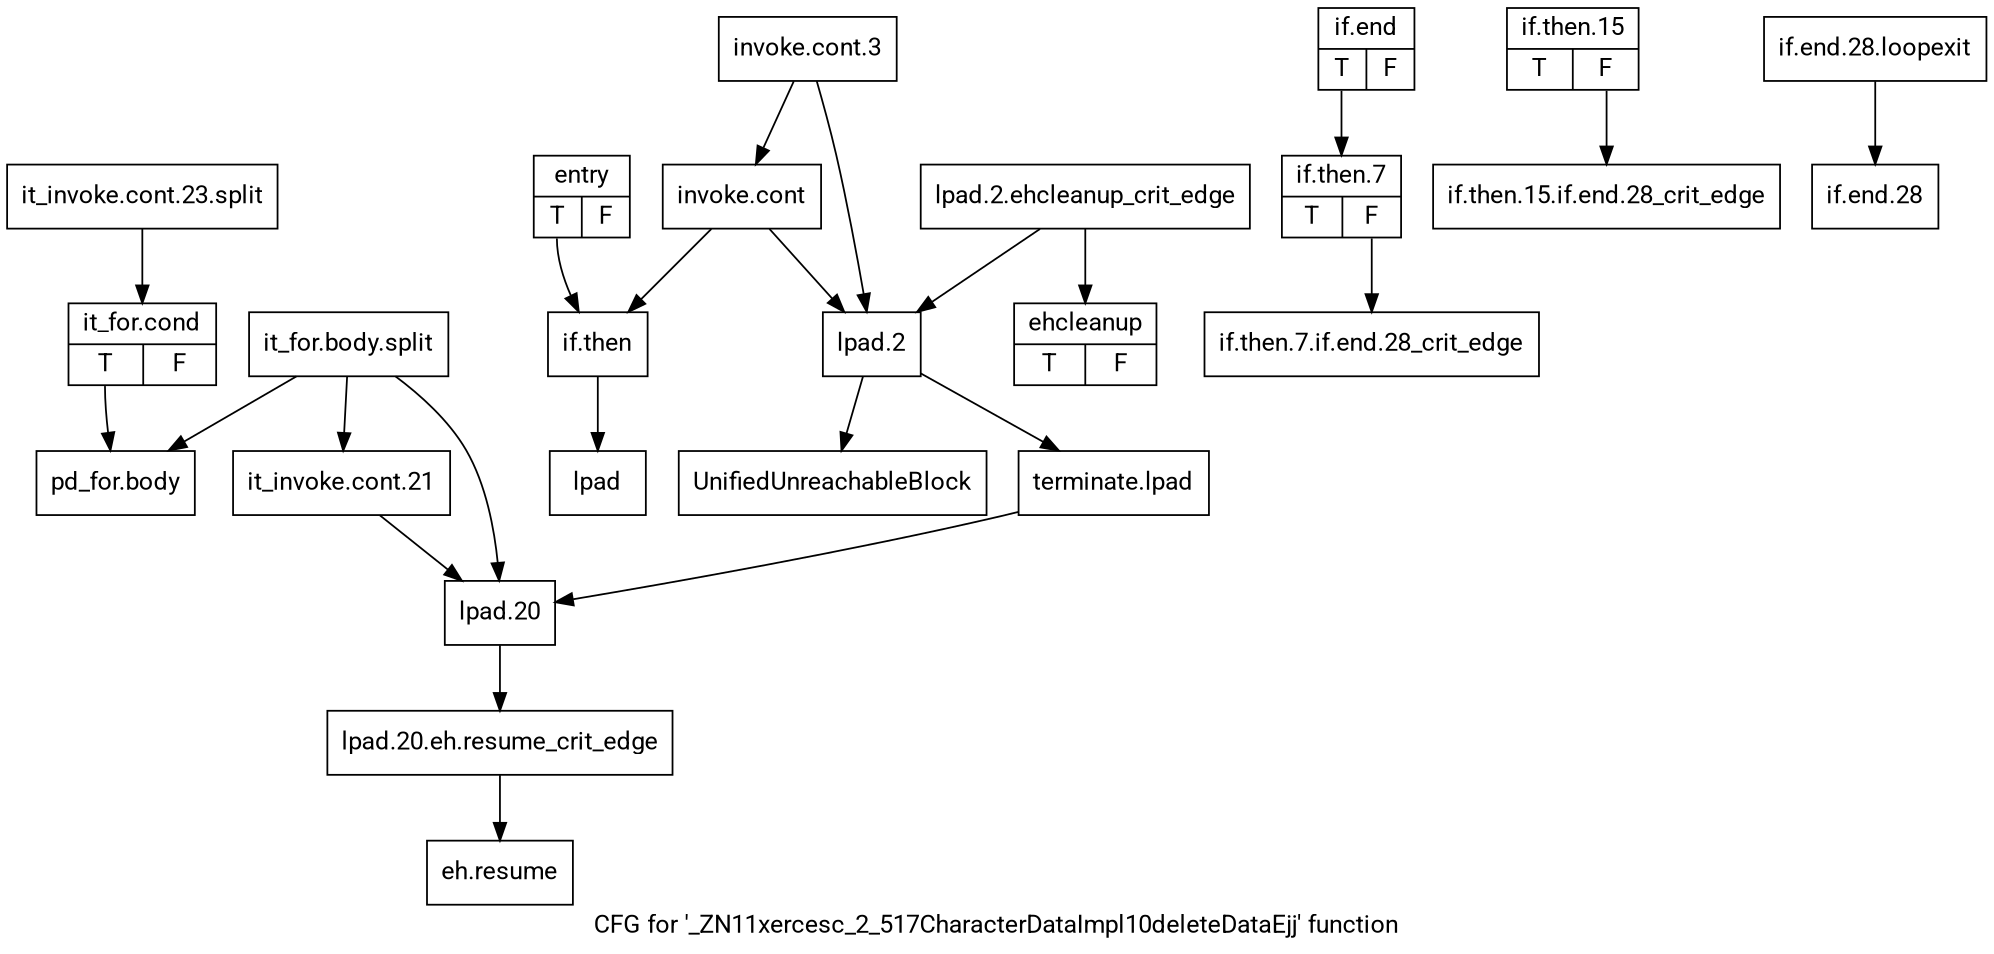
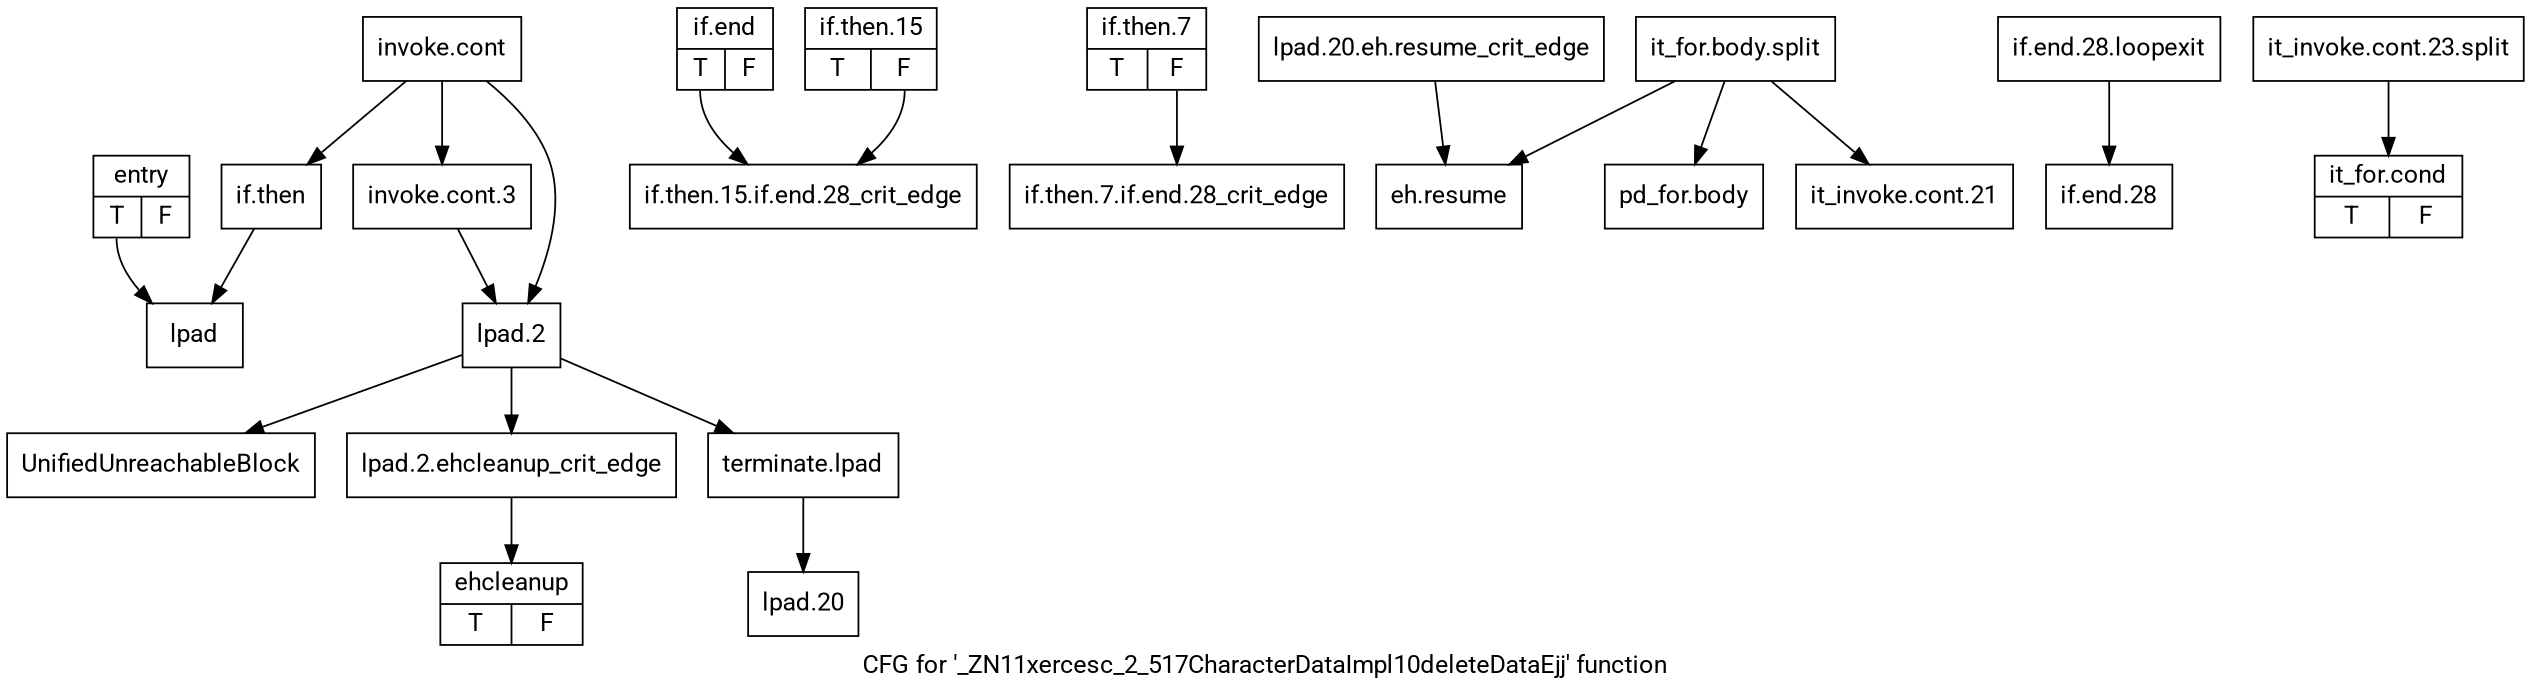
edge "if.end" -> "if.then.7": now "if.end" -> "if.then.15.if.end.28_crit_edge"
edge "invoke.cont.3" -> "invoke.cont": reversed
edge "lpad.2.ehcleanup_crit_edge" -> "lpad.2": reversed
edge "entry" -> "if.then": now "entry" -> "lpad"
edge "it_for.cond" -> "pd_for.body": removed
edge "it_for.body.split" -> "lpad.20": now "it_for.body.split" -> "eh.resume"
edge "it_invoke.cont.21" -> "lpad.20": removed
edge "lpad.20" -> "lpad.20.eh.resume_crit_edge": removed
